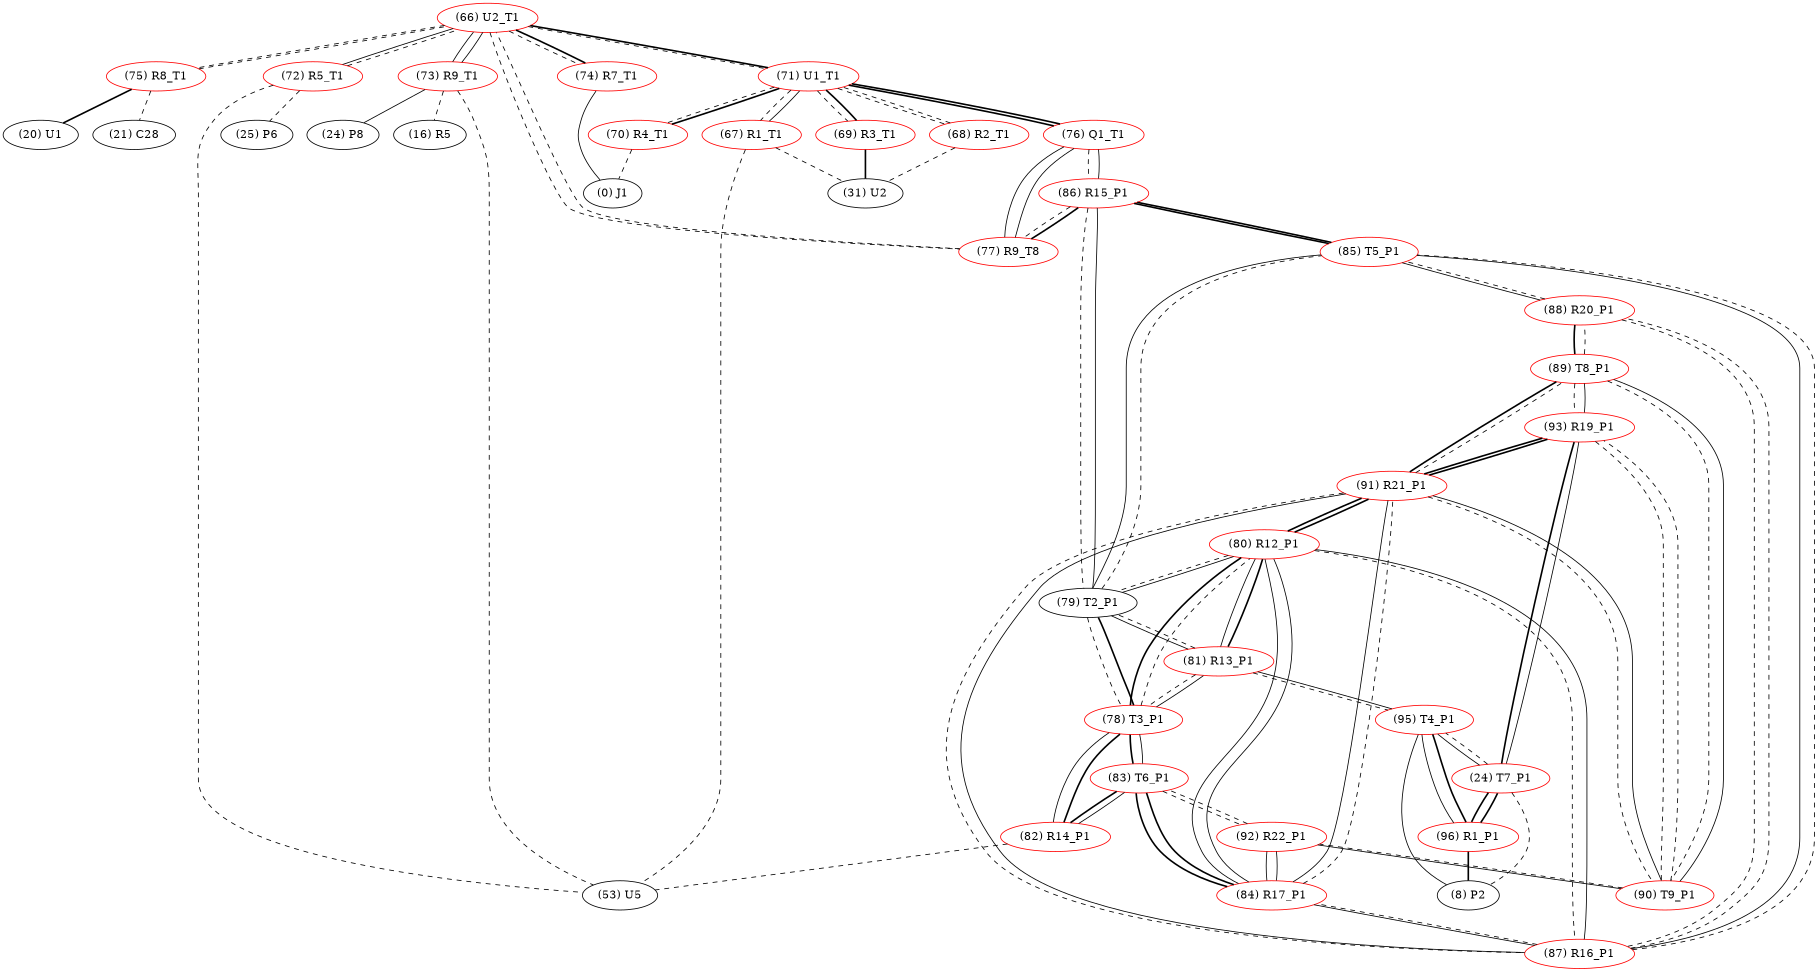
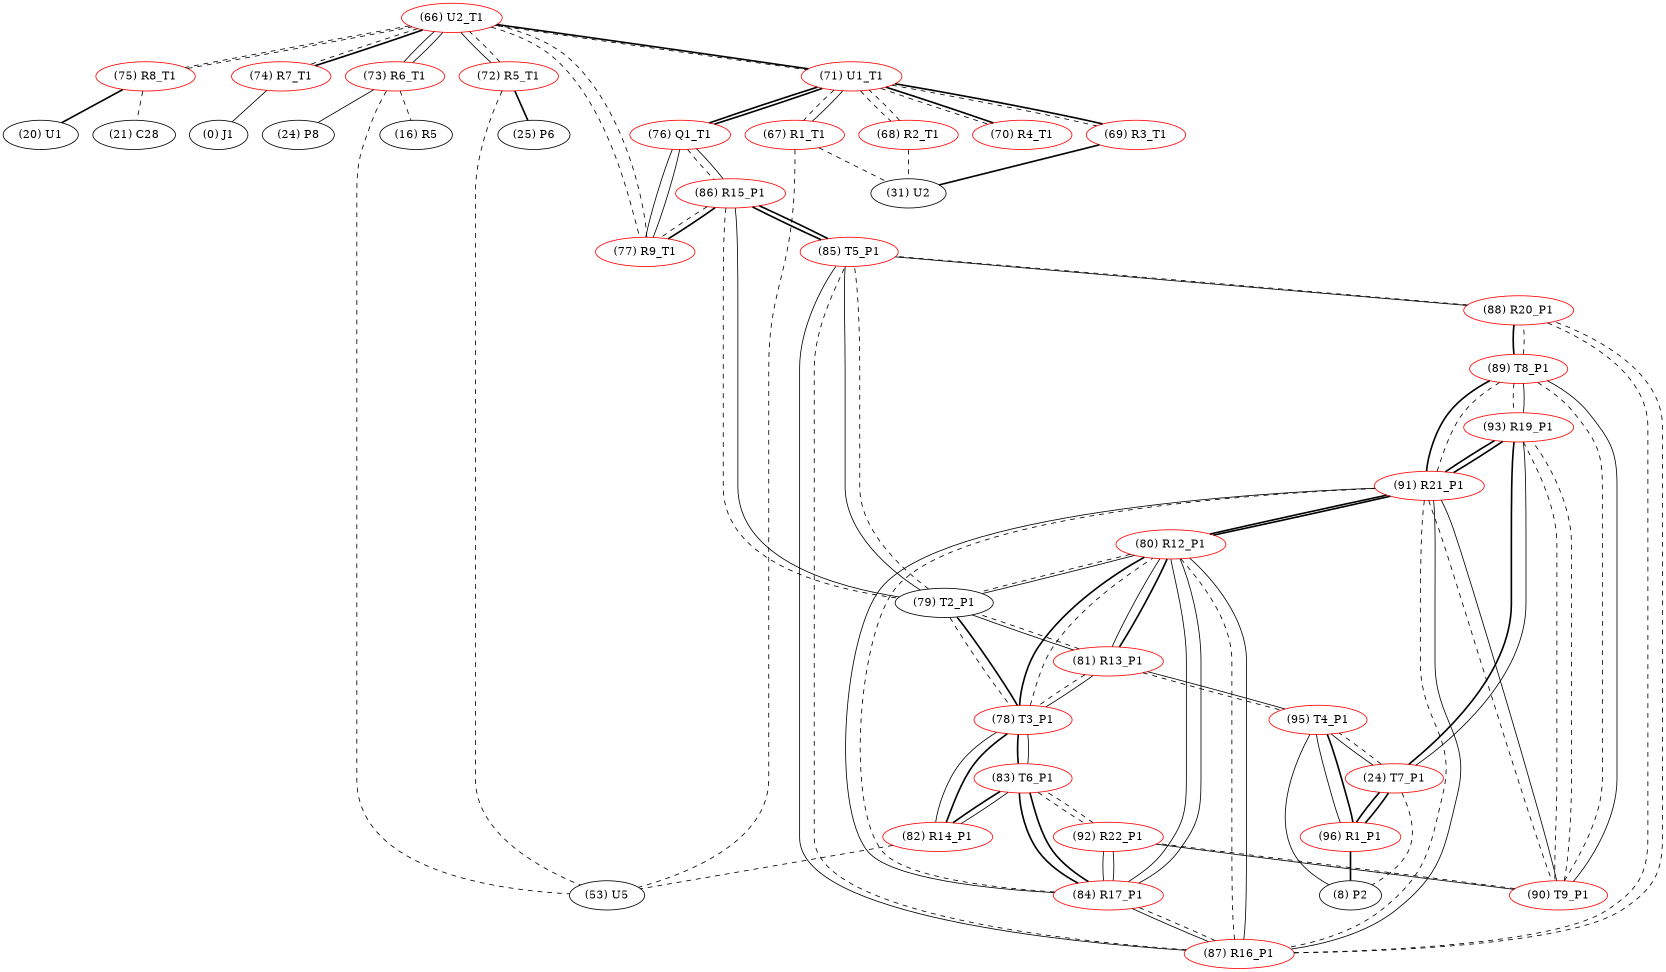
node "(73) R9_T1": label "(73) R9_T1" -> "(73) R6_T1"
edge "(72) R5_T1" -- "(25) P6": style dashed -> bold
edge "(70) R4_T1" -- "(0) J1": removed
node "(77) R9_T8": label "(77) R9_T8" -> "(77) R9_T1"
